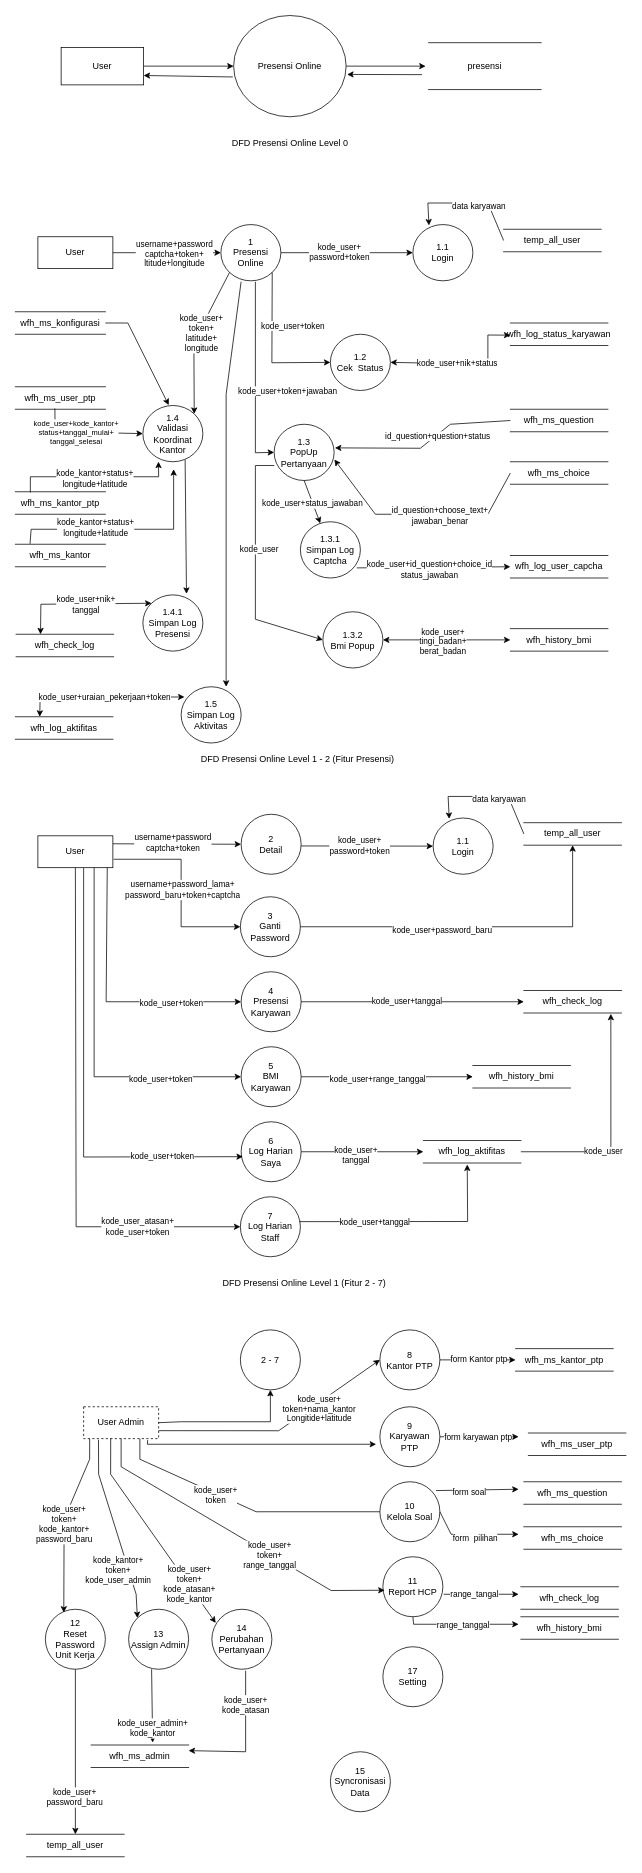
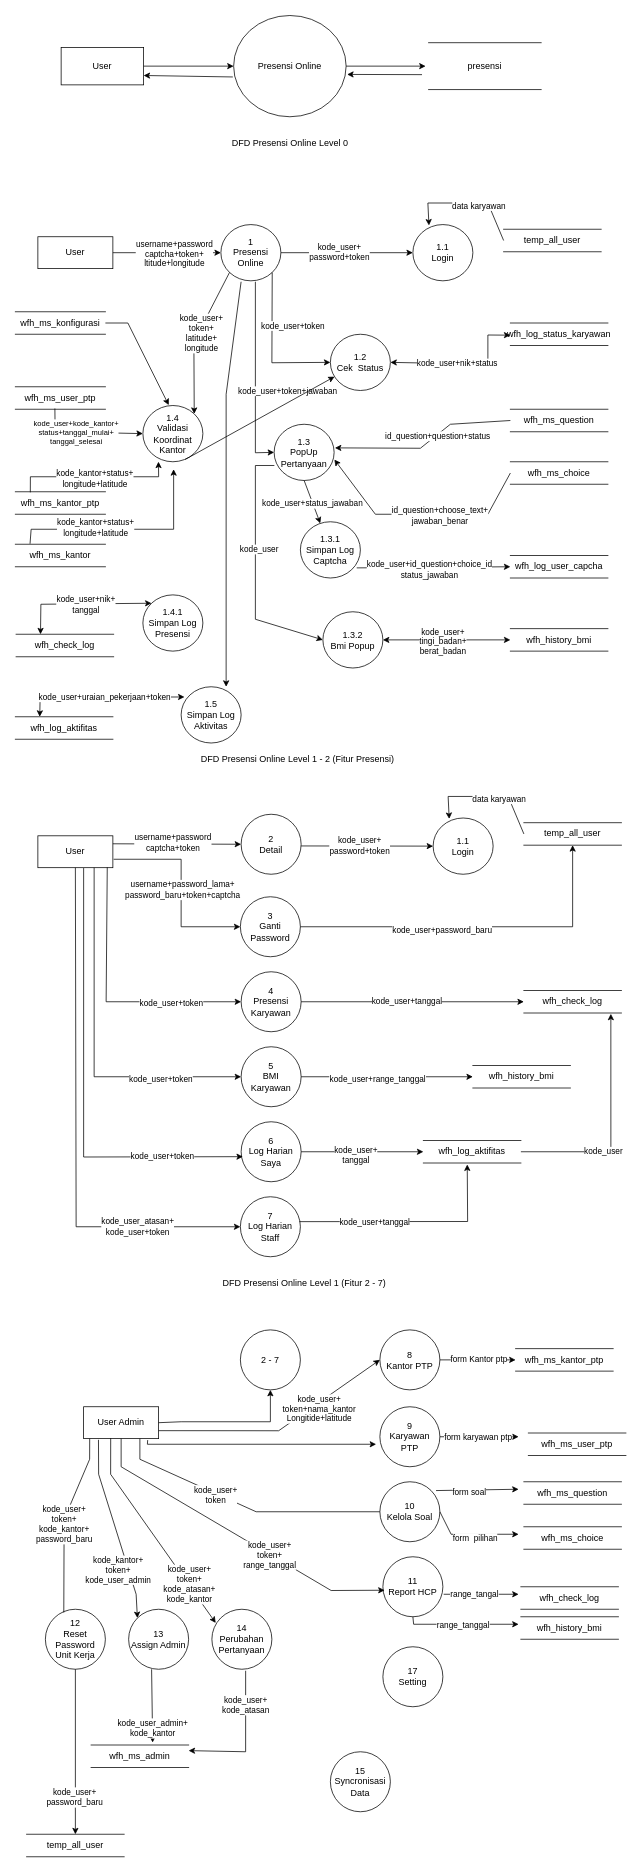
edge "1.4 Validasi Koordinat Kantor" -> "1.4.1 Simpan Log Presensi": now "1.4 Validasi Koordinat Kantor" -> "1.2 Cek Status"
node "User Admin": style dashed -> solid
edge "User Admin" -> "12 Reset Password Unit Kerja": arrowhead classic -> none
